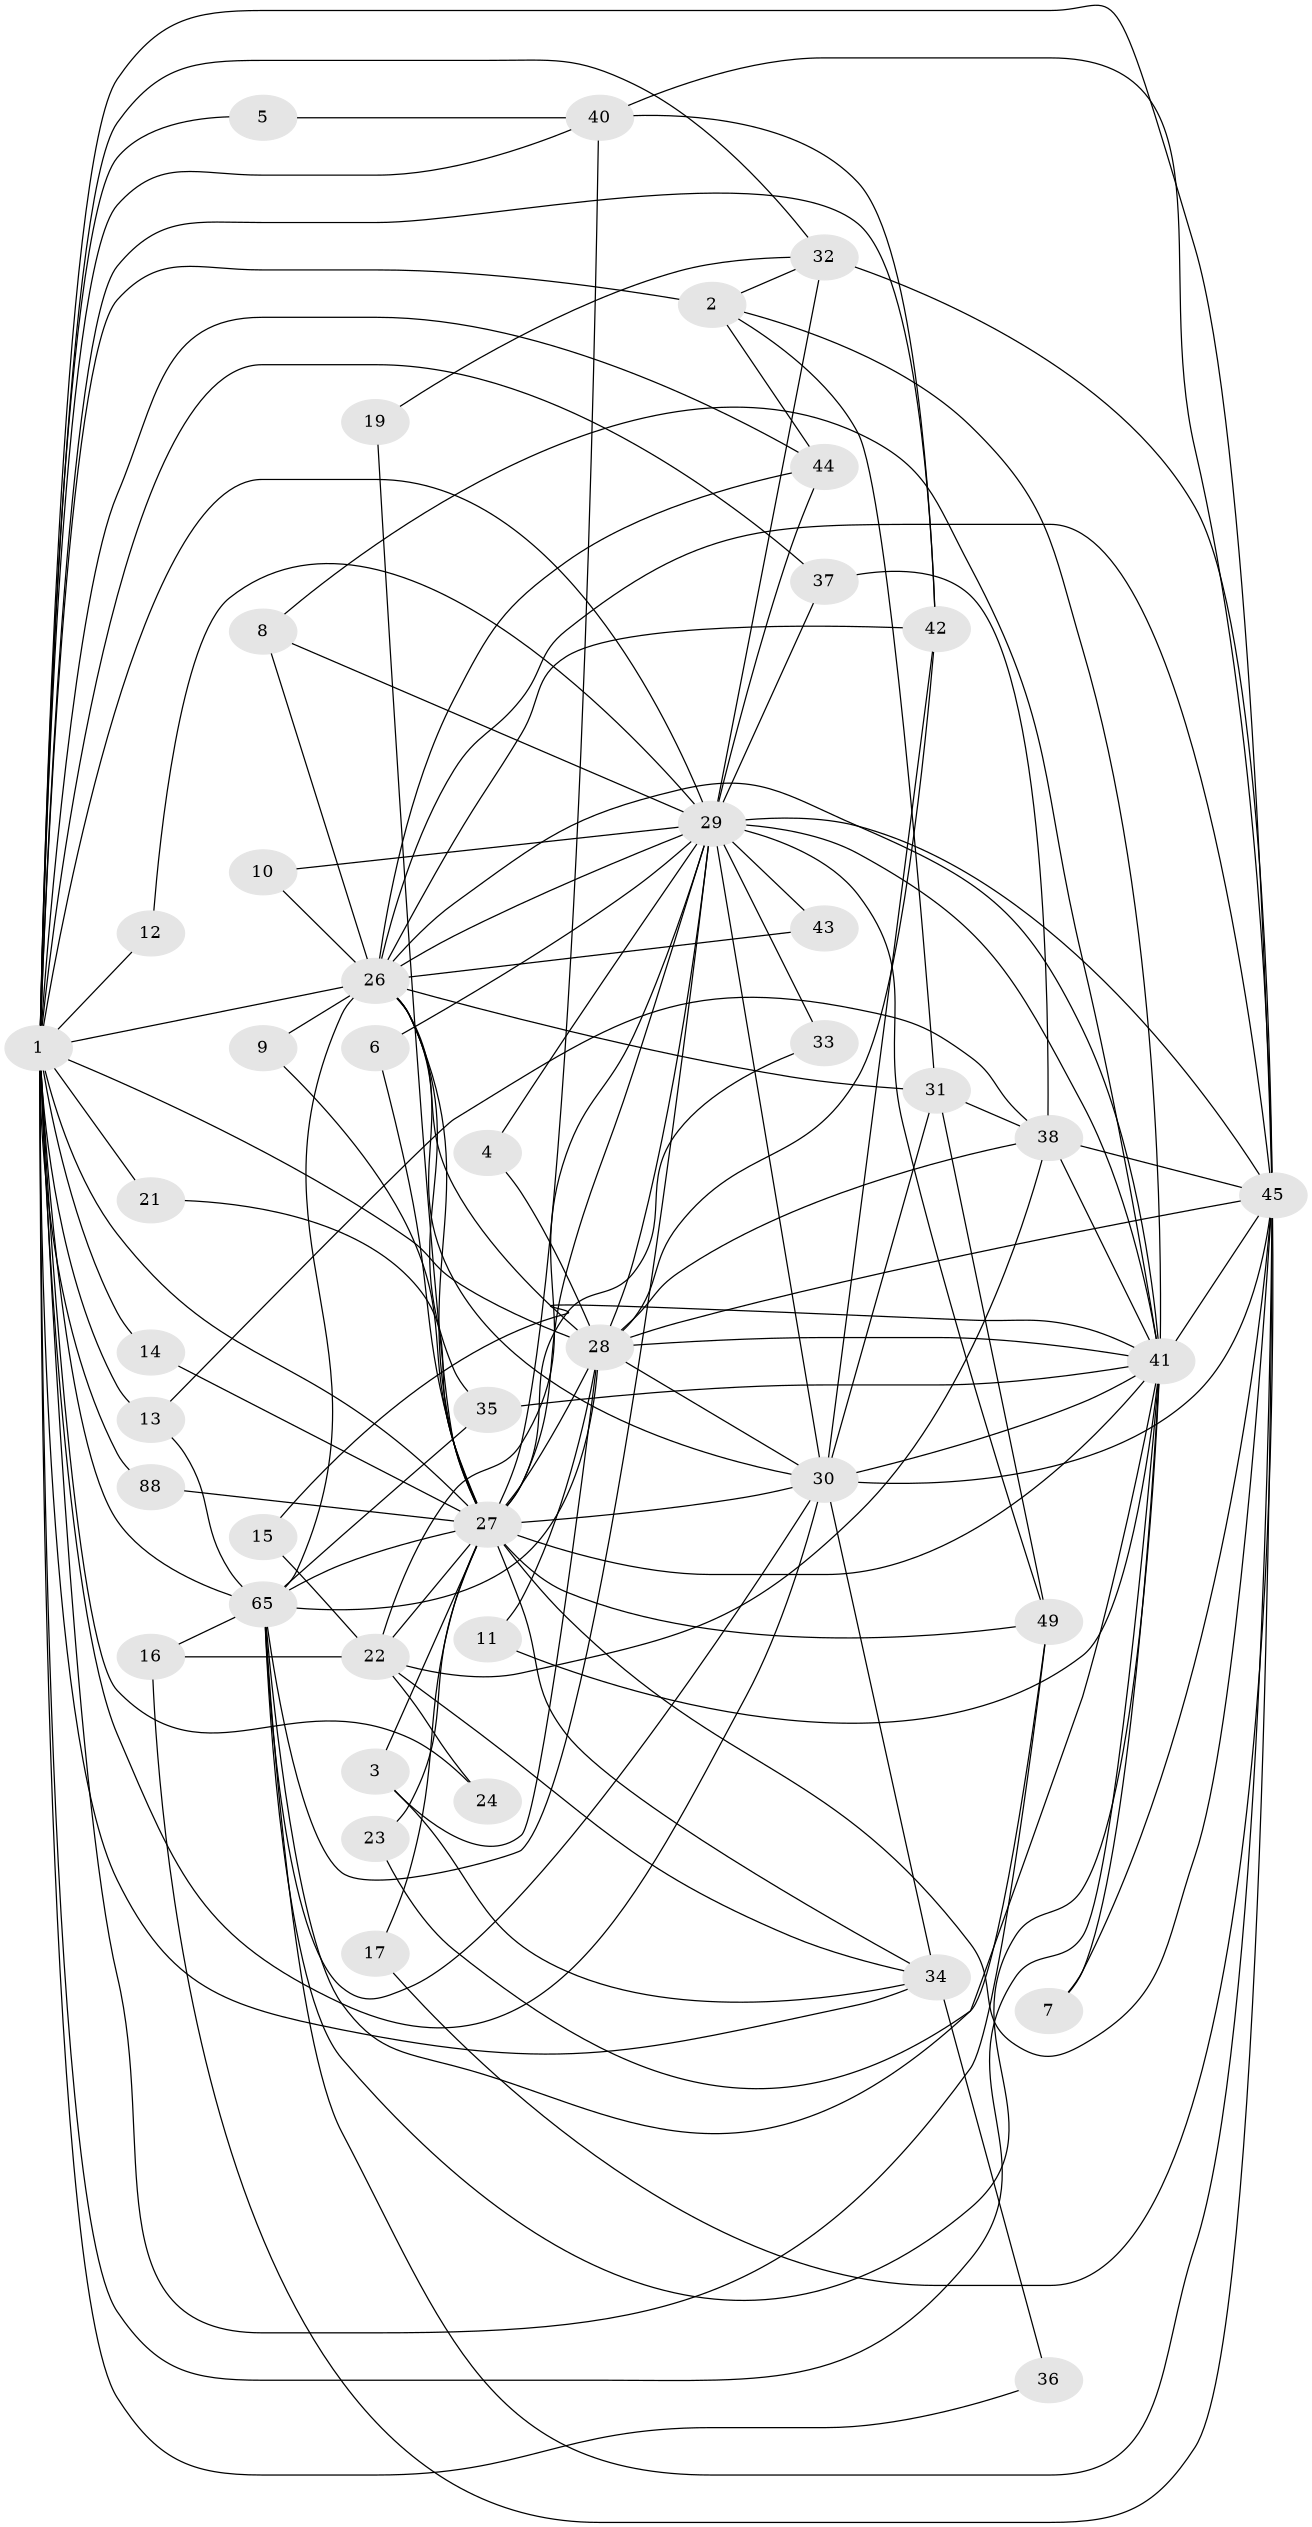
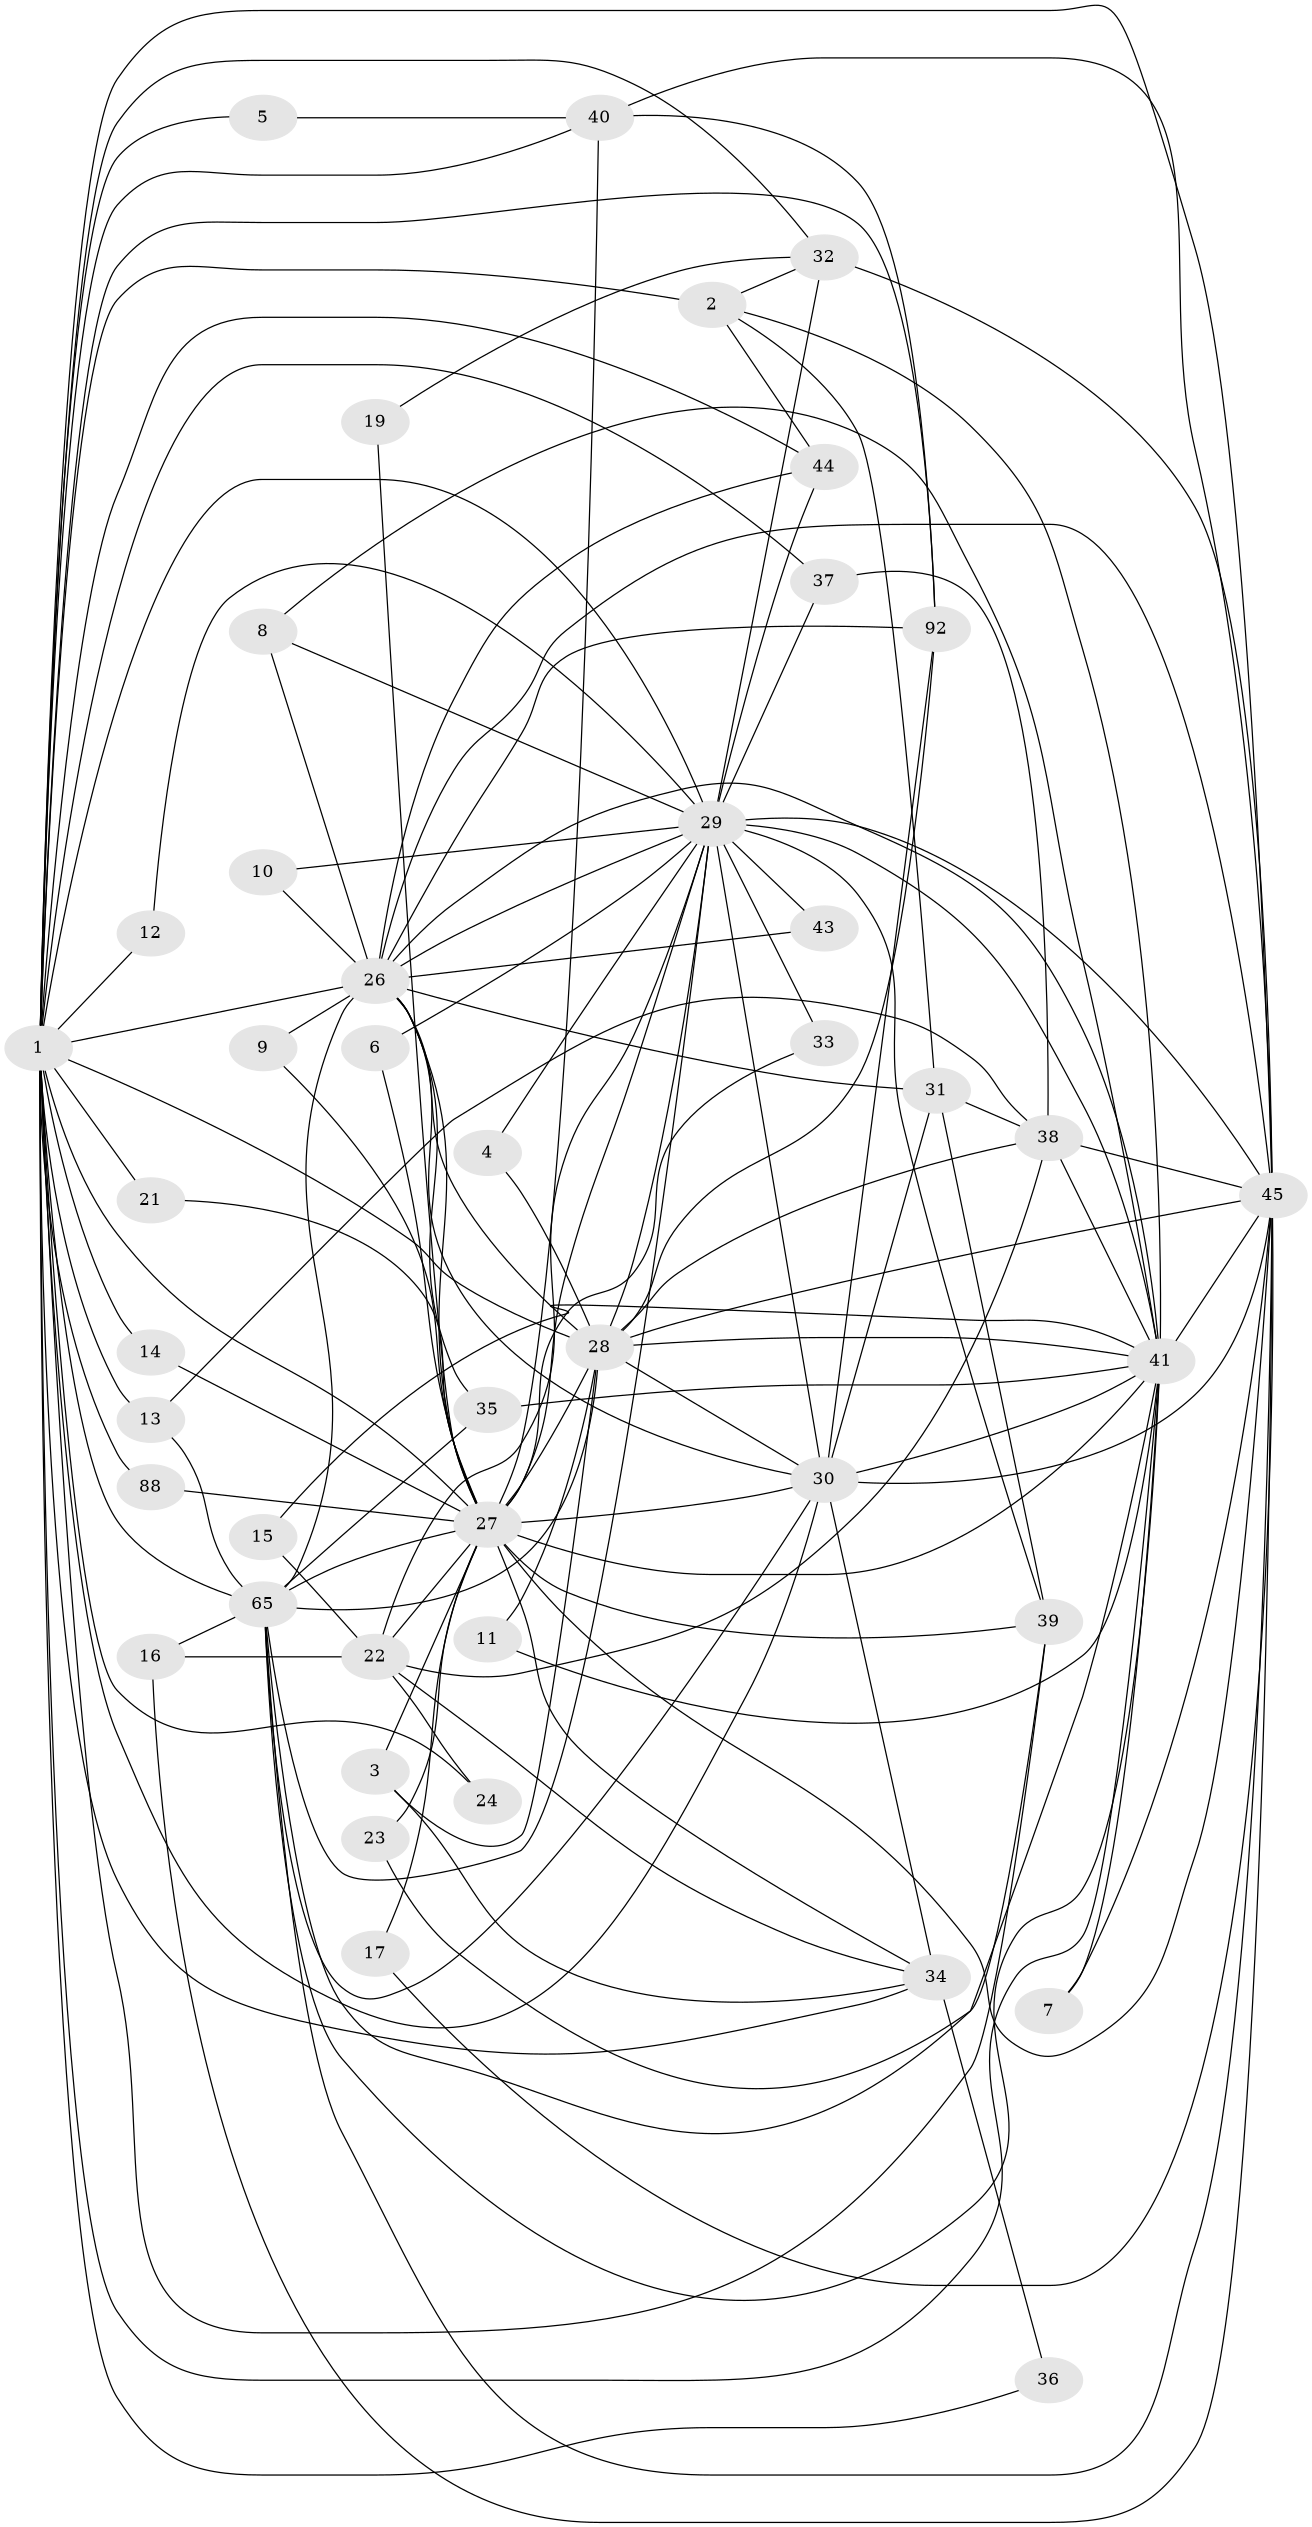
node "42": label "42" -> "92"
node "49": label "49" -> "39"
